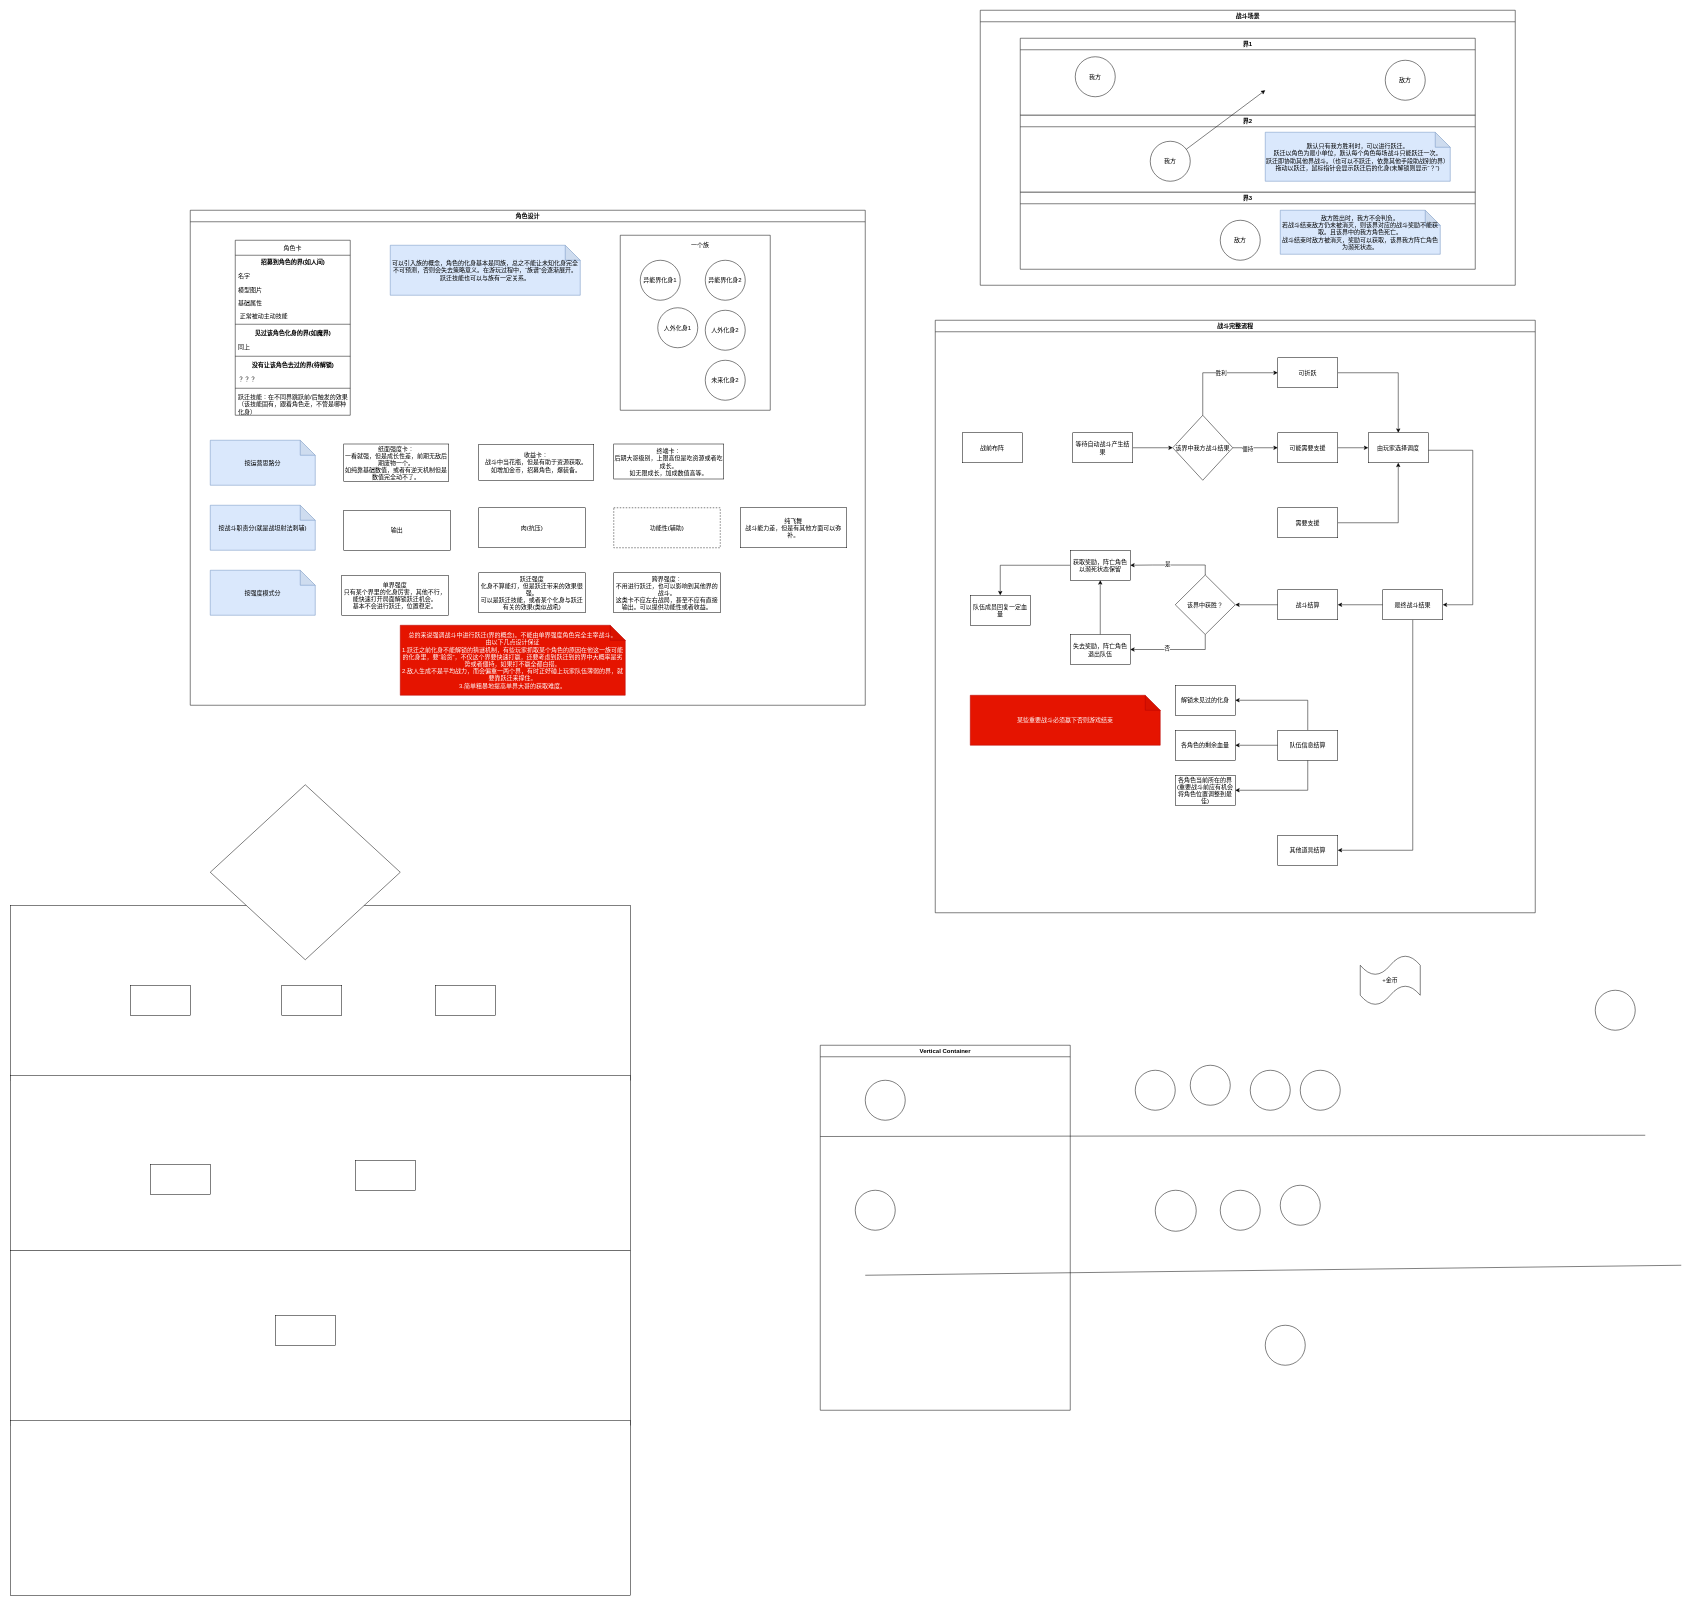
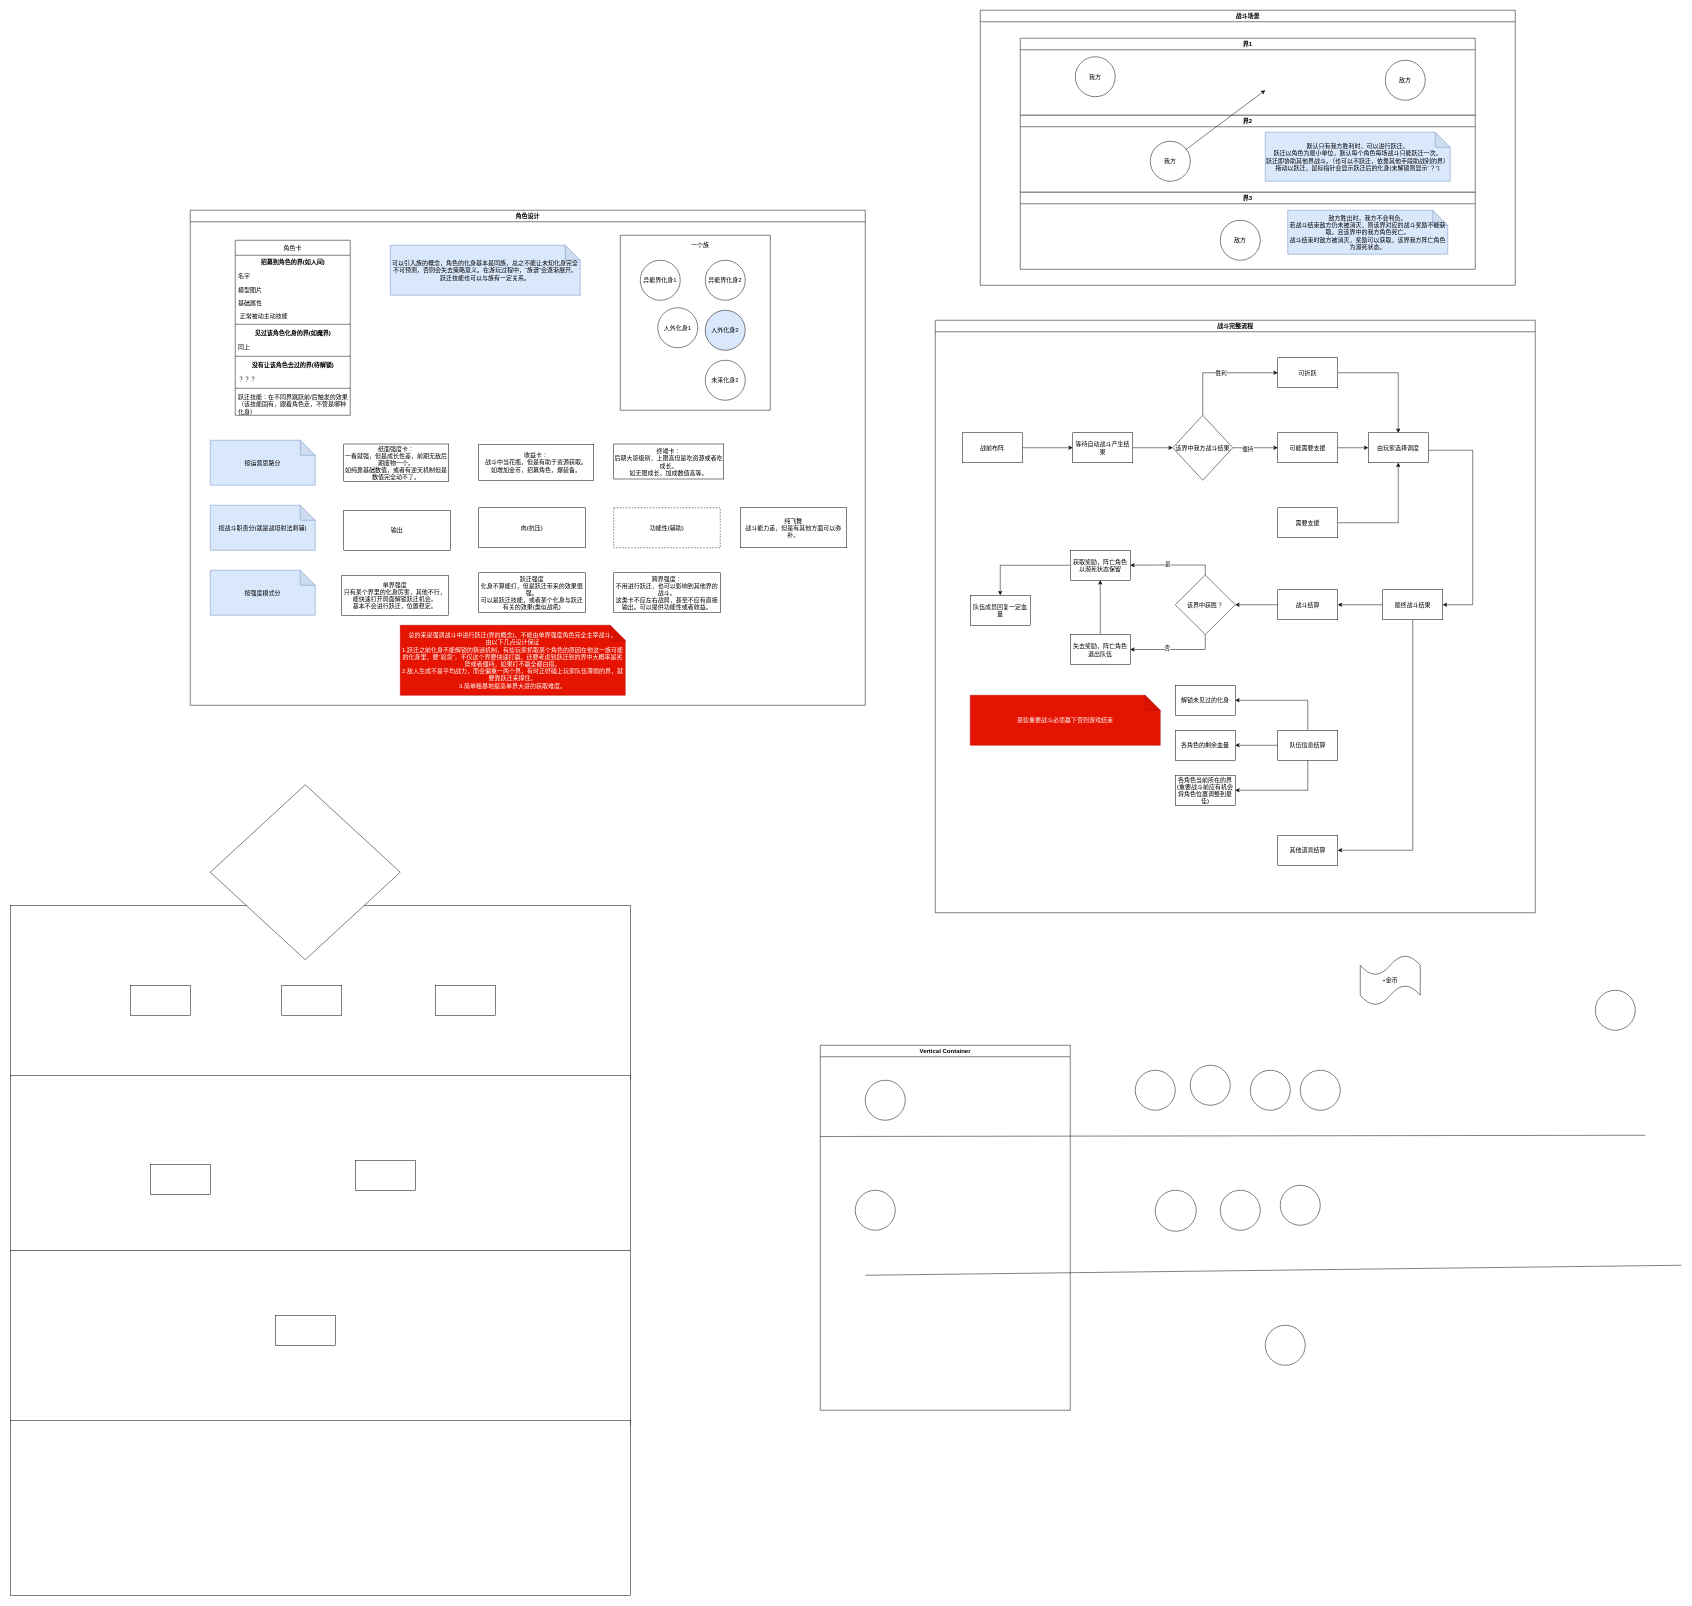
node "敌方胜出时，我方不会判负。 若战斗结束敌方仍未被消灭，则该界对应的战斗奖励不能获取。且该界中的我方角色死亡。 战斗结束时敌方被消灭，奖励可以获取，该界我方阵亡角色为濒死状态。": moved (1360, 232) -> (1368, 232)
node "人外化身2": fillcolor #ffffff -> #dae8fc
edge "战前布阵" -> "等待自动战斗产生结果": added
